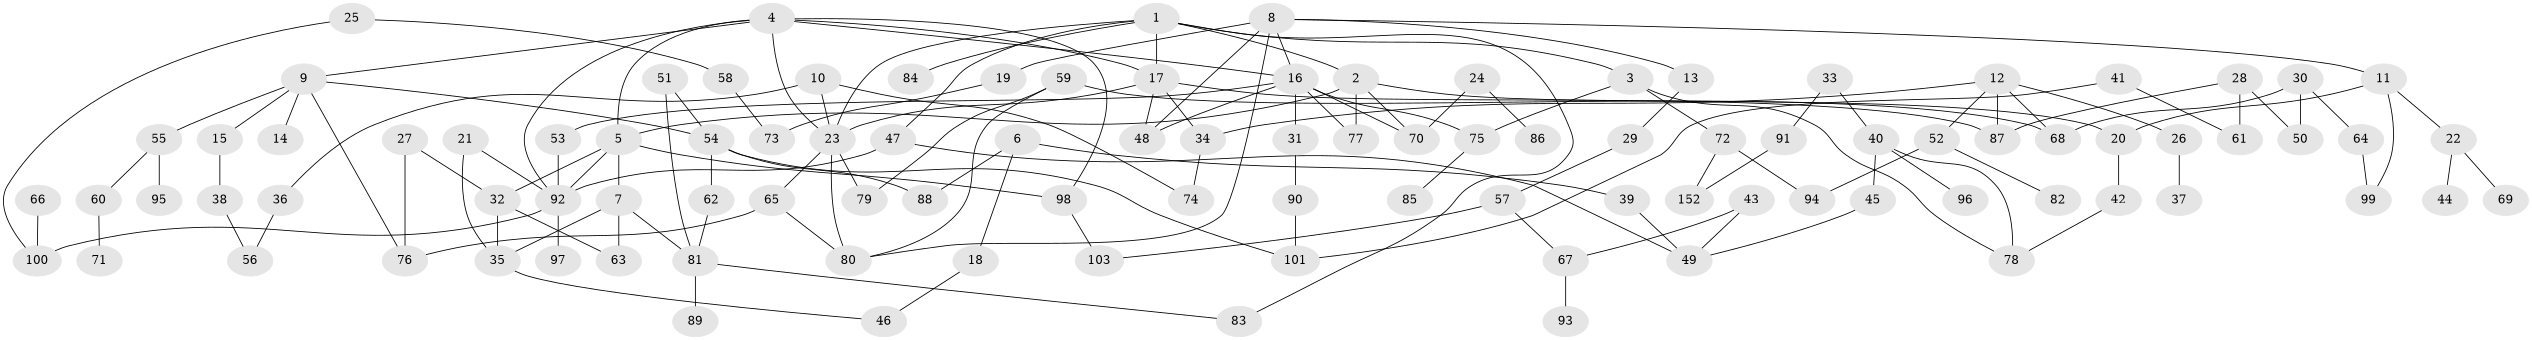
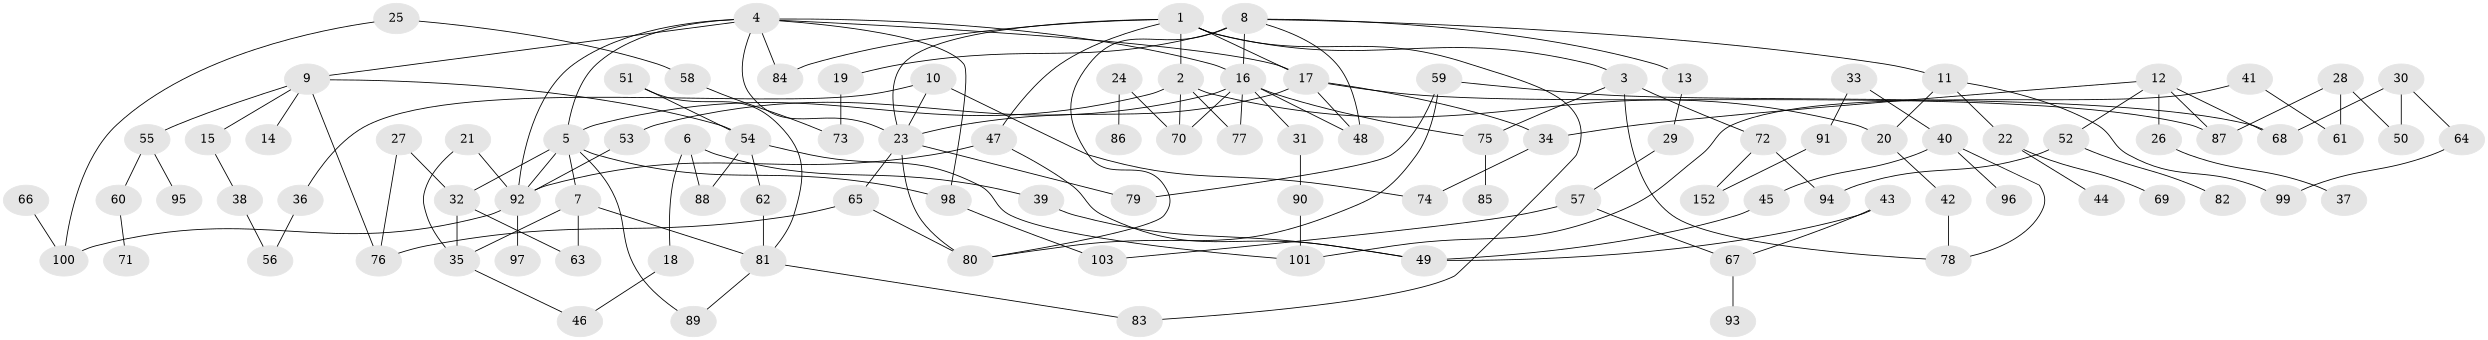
edge "4" -- "84": added
edge "5" -- "89": added
